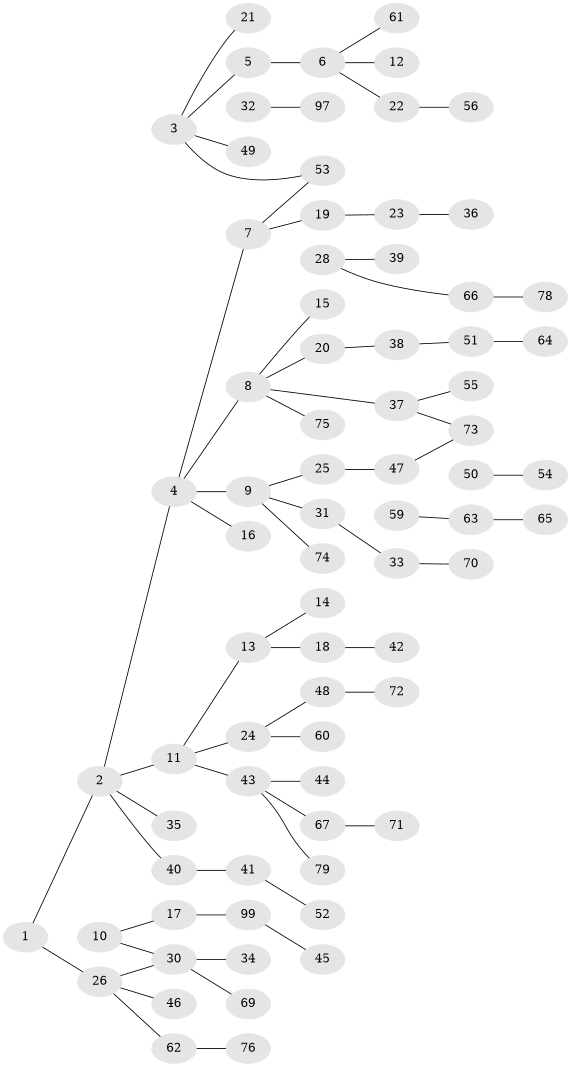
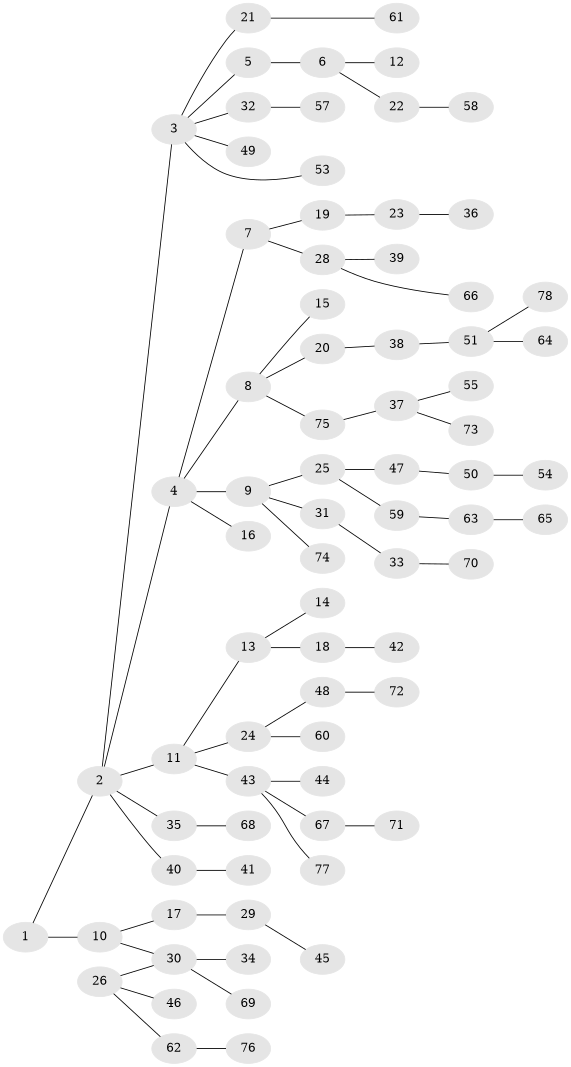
edge "61" -- "6": now "61" -- "21"
node "97": label "97" -> "57"
node "56": label "56" -> "58"
edge "32" -- "3": added
edge "53" -- "7": now "28" -- "7"
edge "66" -- "78": now "51" -- "78"
edge "8" -- "37": now "75" -- "37"
edge "73" -- "47": now "50" -- "47"
edge "3" -- "2": added
edge "25" -- "59": added
node "68": added
node "79": label "79" -> "77"
node "99": label "99" -> "29"
node "52": removed
edge "1" -- "26": now "1" -- "10"
